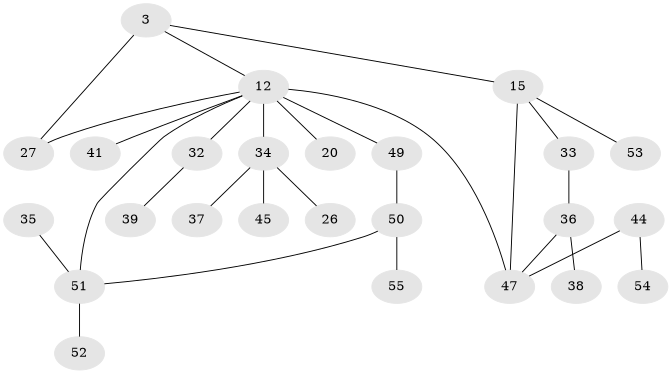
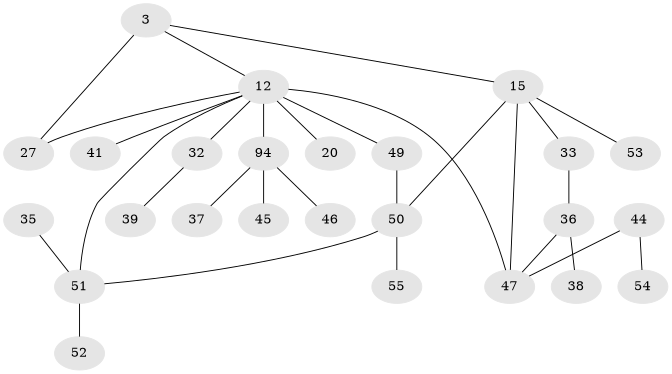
edge "15" -- "50": added
node "34": label "34" -> "94"
node "26": label "26" -> "46"
